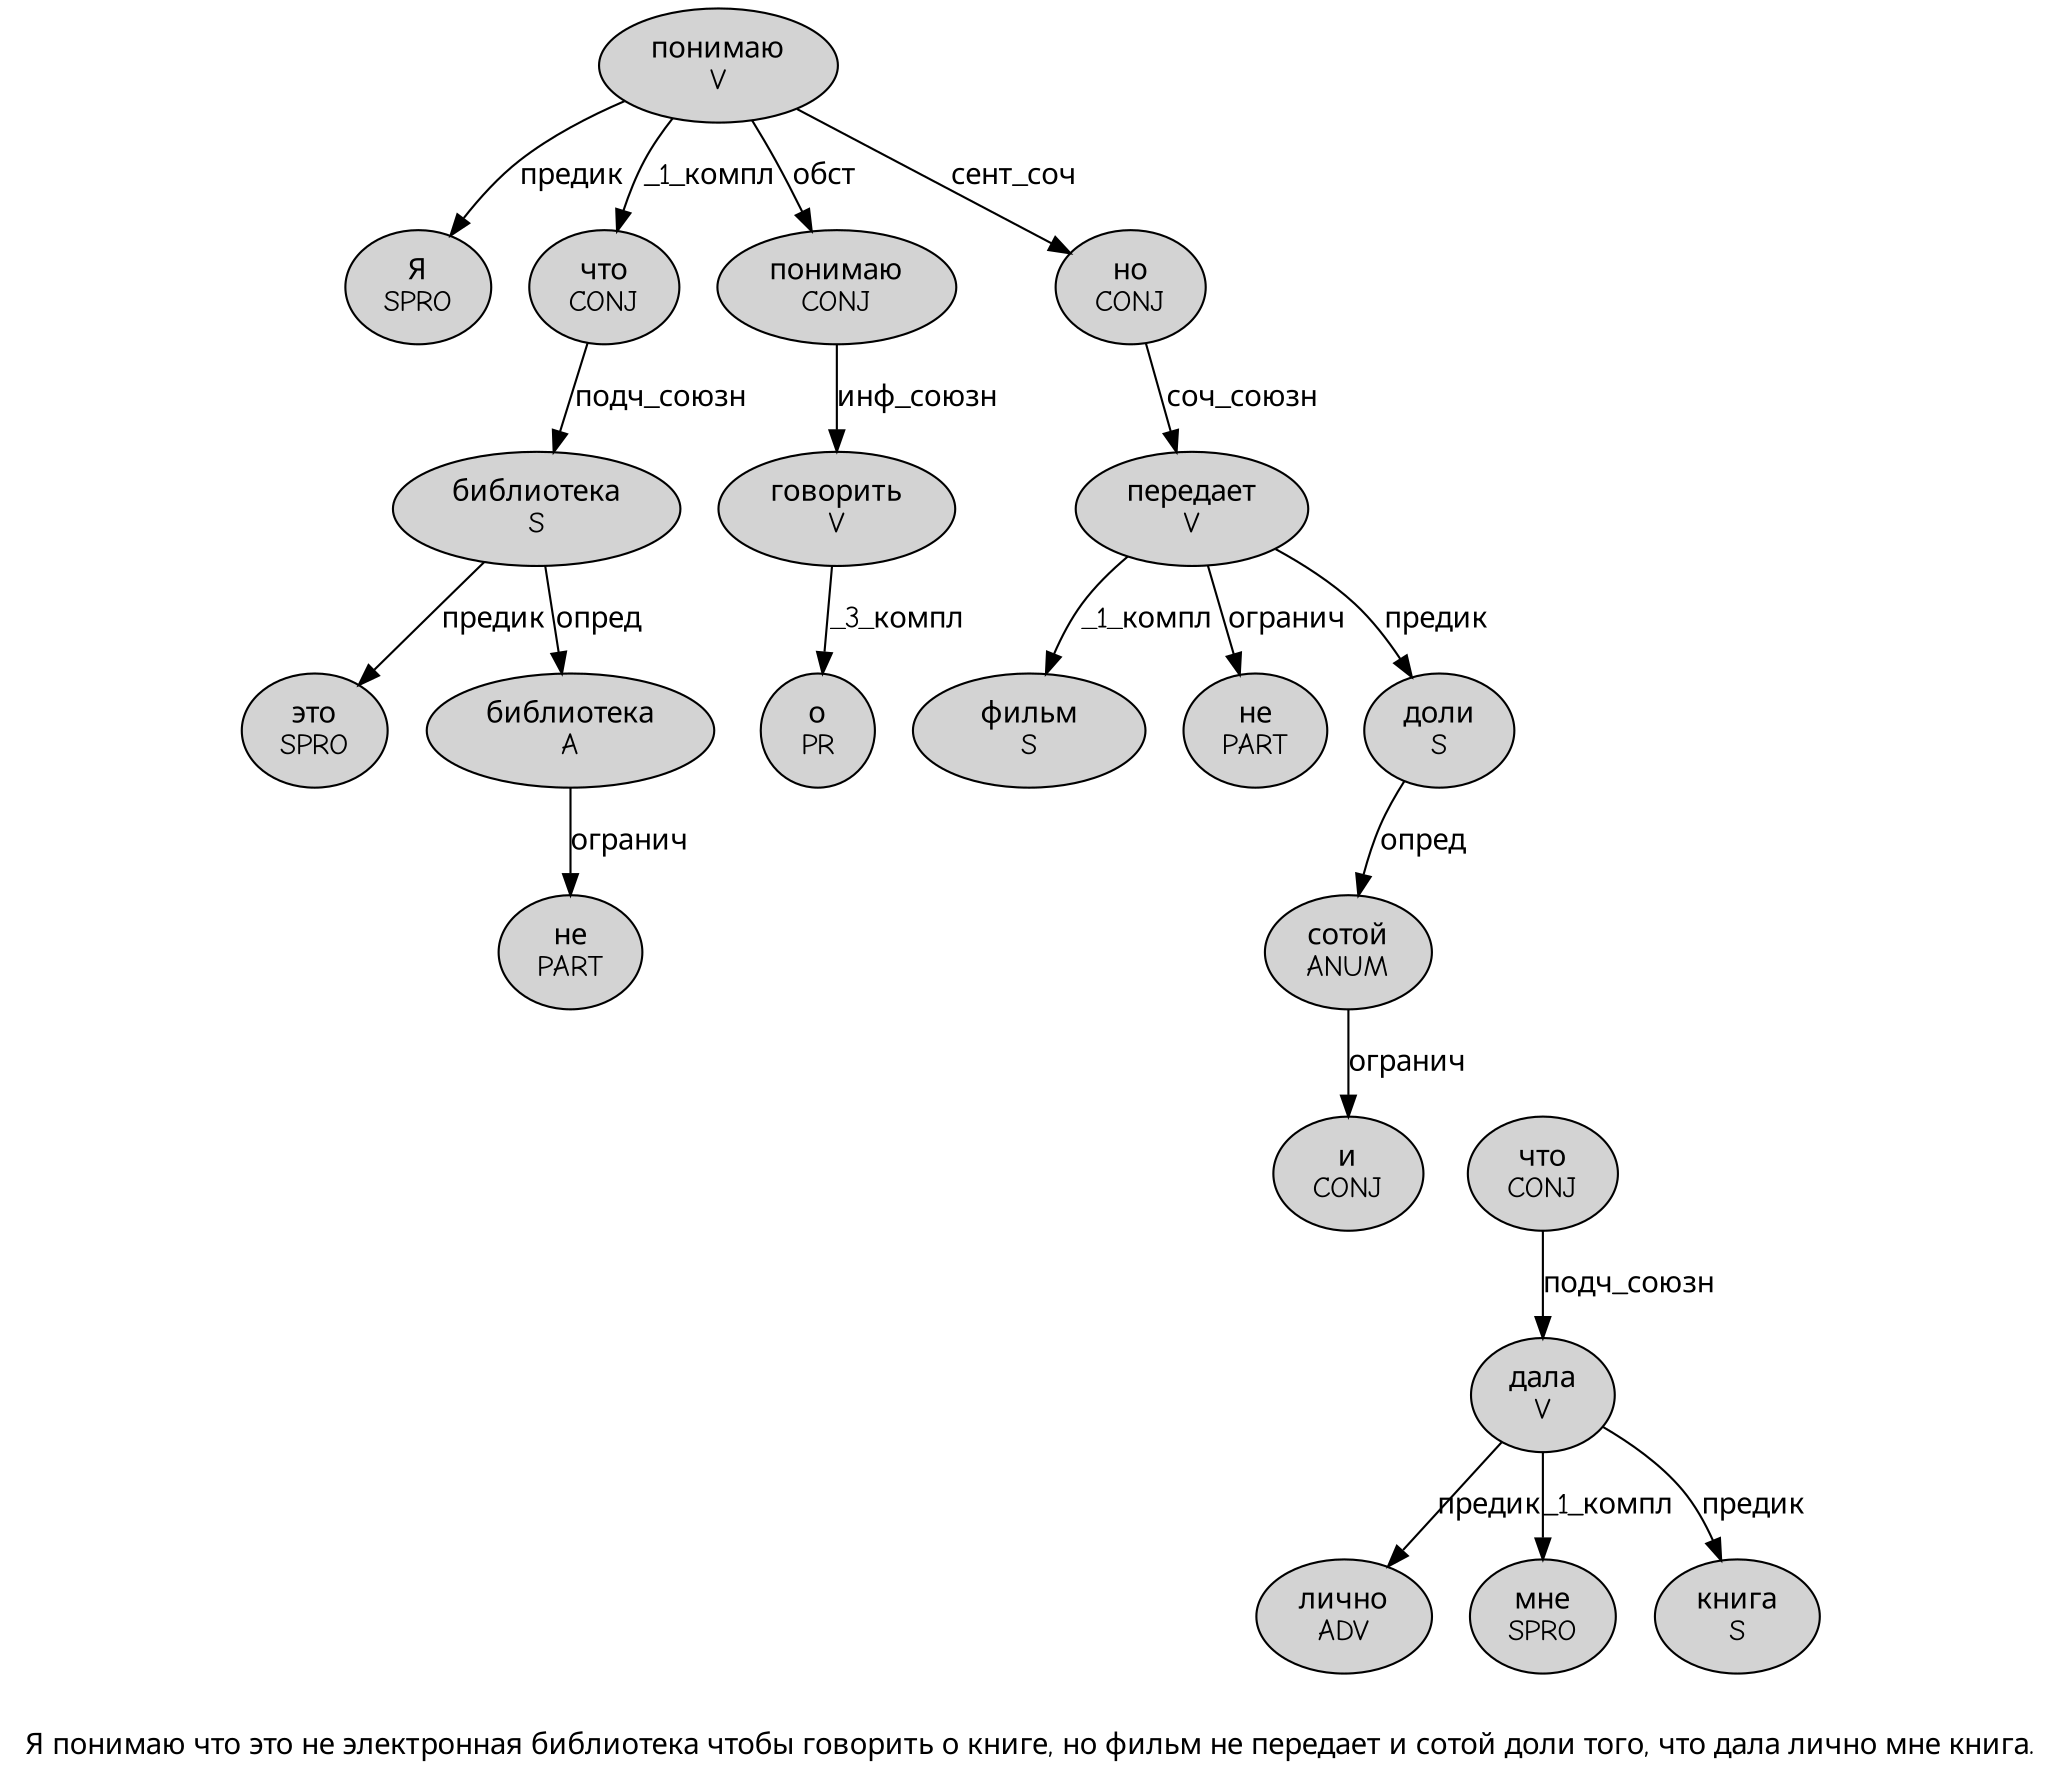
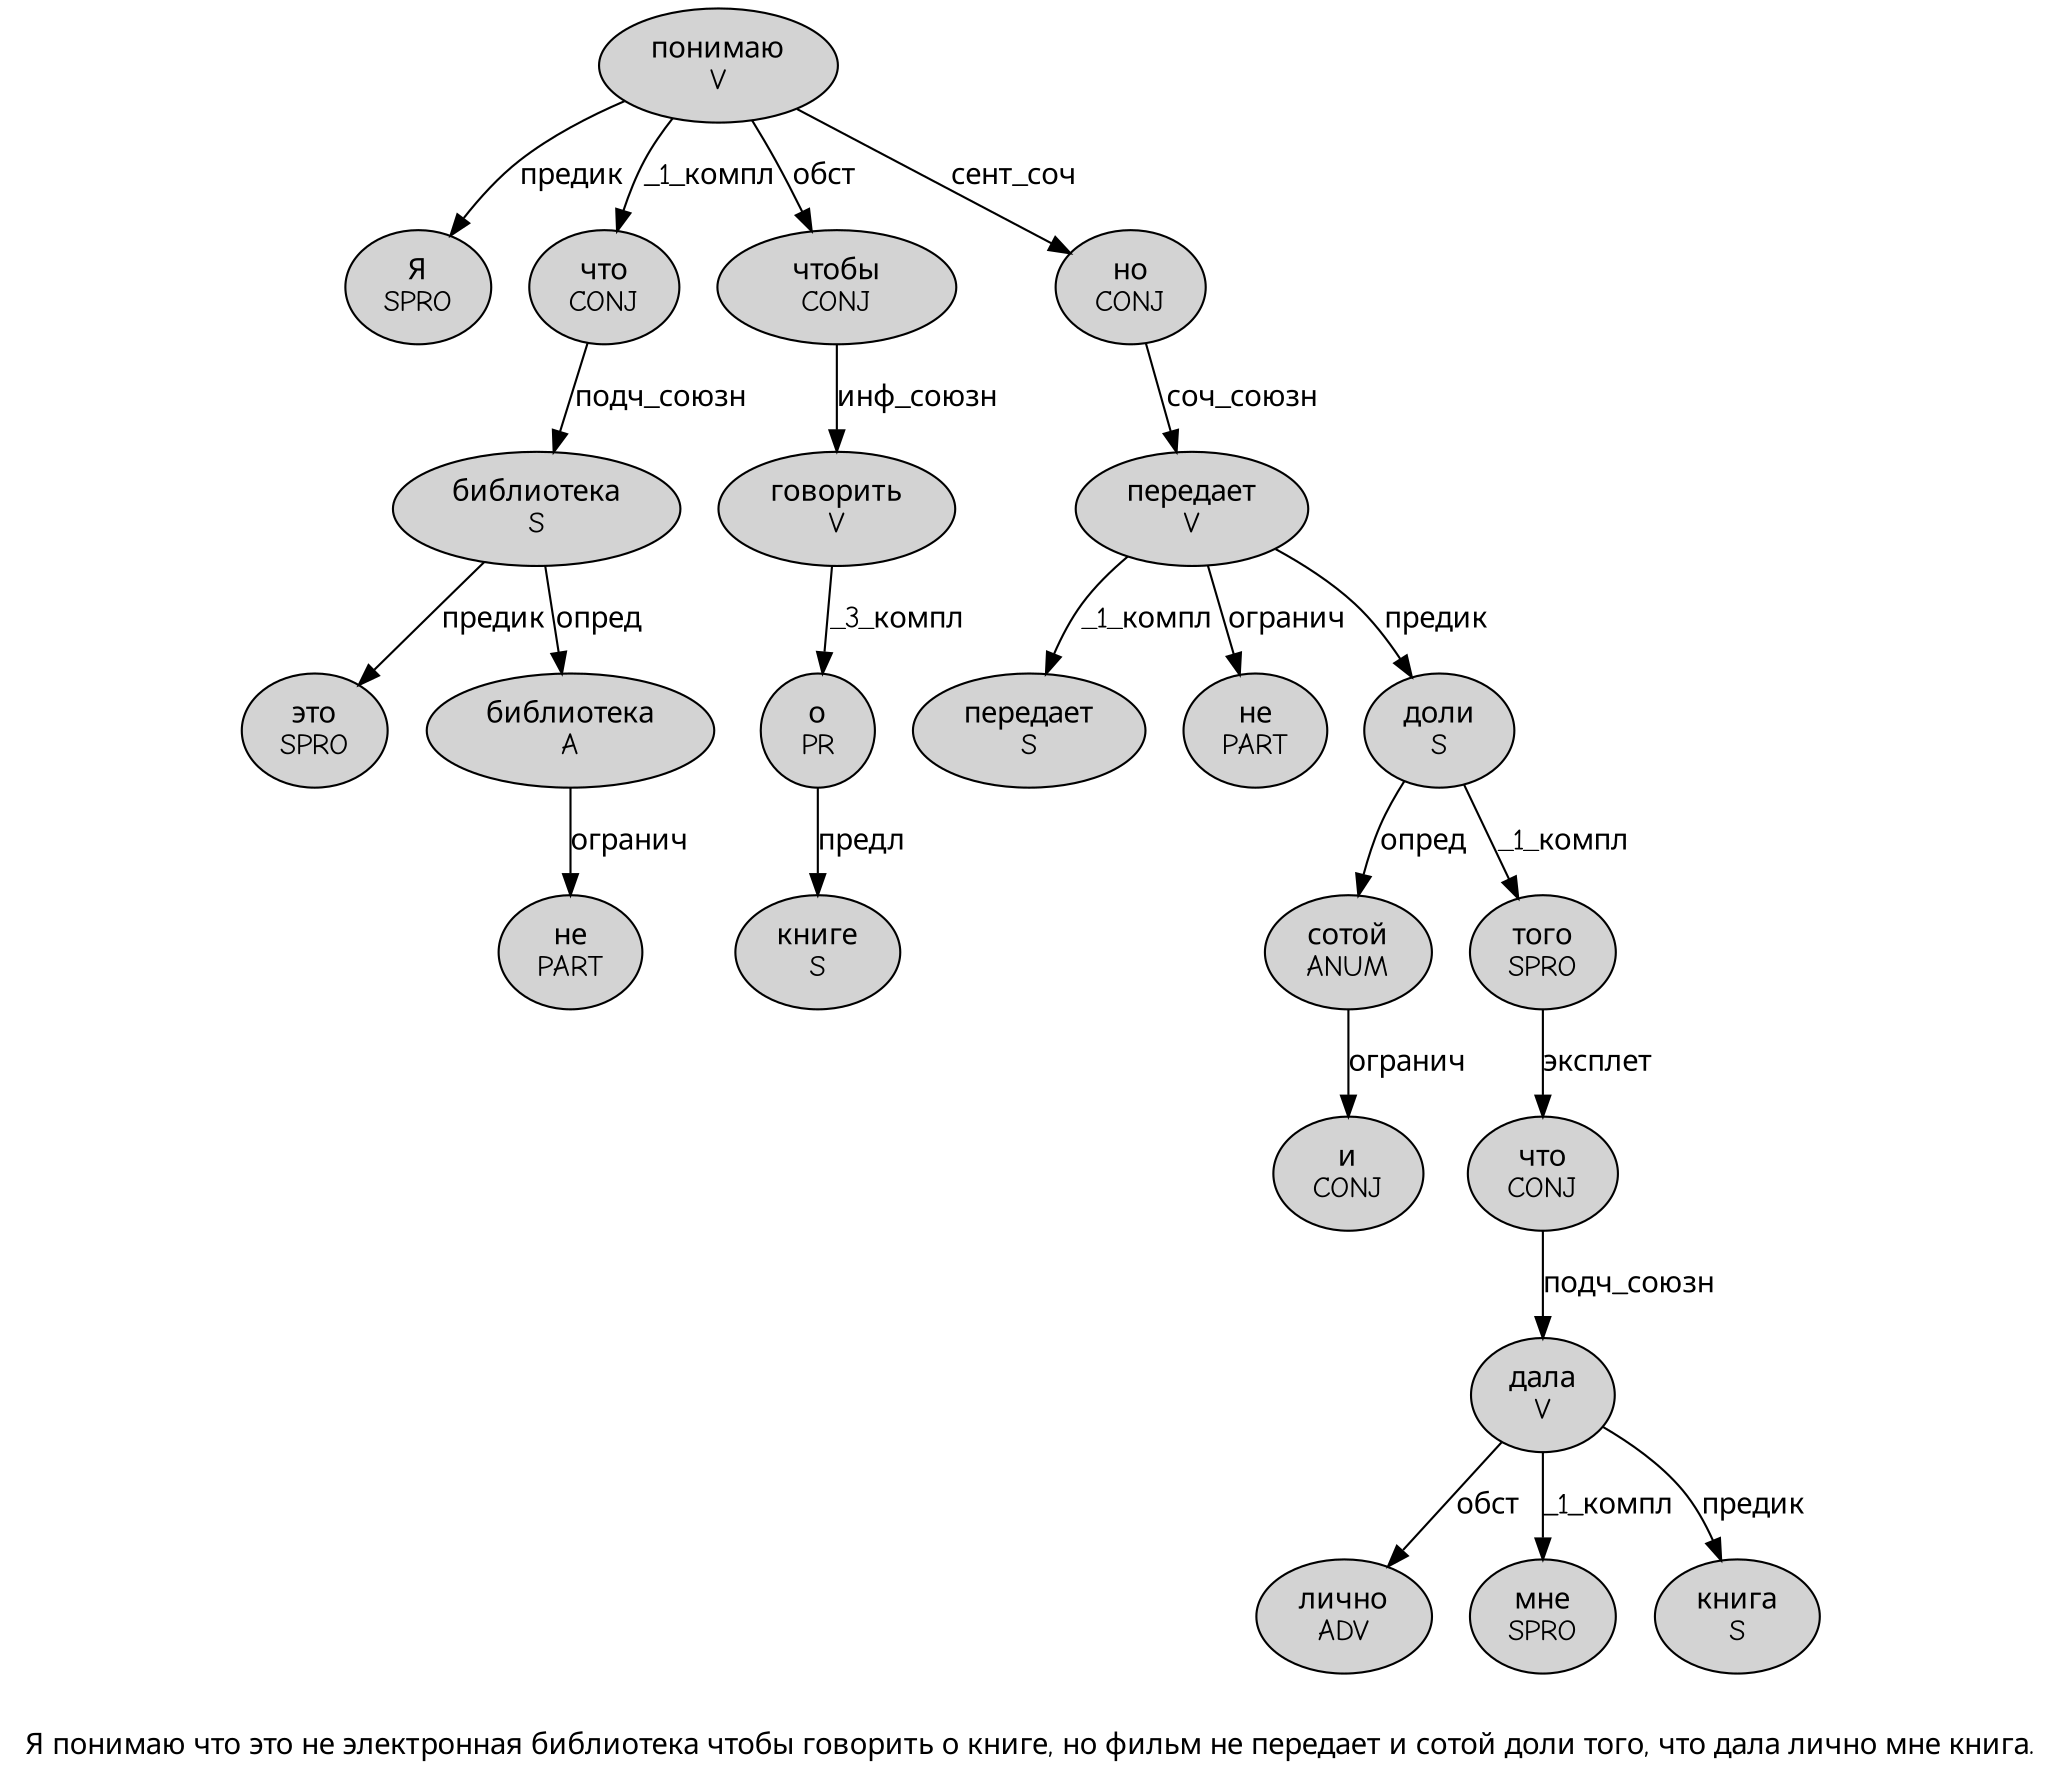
node "понимаю CONJ": label "понимаю CONJ" -> "чтобы CONJ"
node "фильм S": label "фильм S" -> "передает S"
node "книге S": added
node "того SPRO": added
edge "дала V" -> "лично ADV": label "предик" -> "обст"
